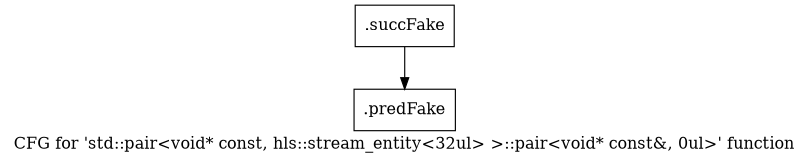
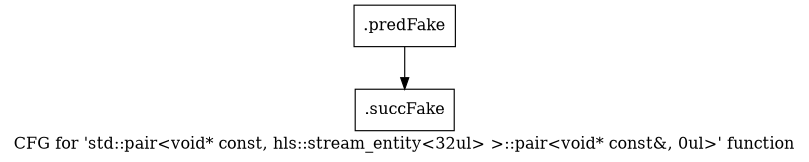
edge ".succFake" -> ".predFake": reversed
